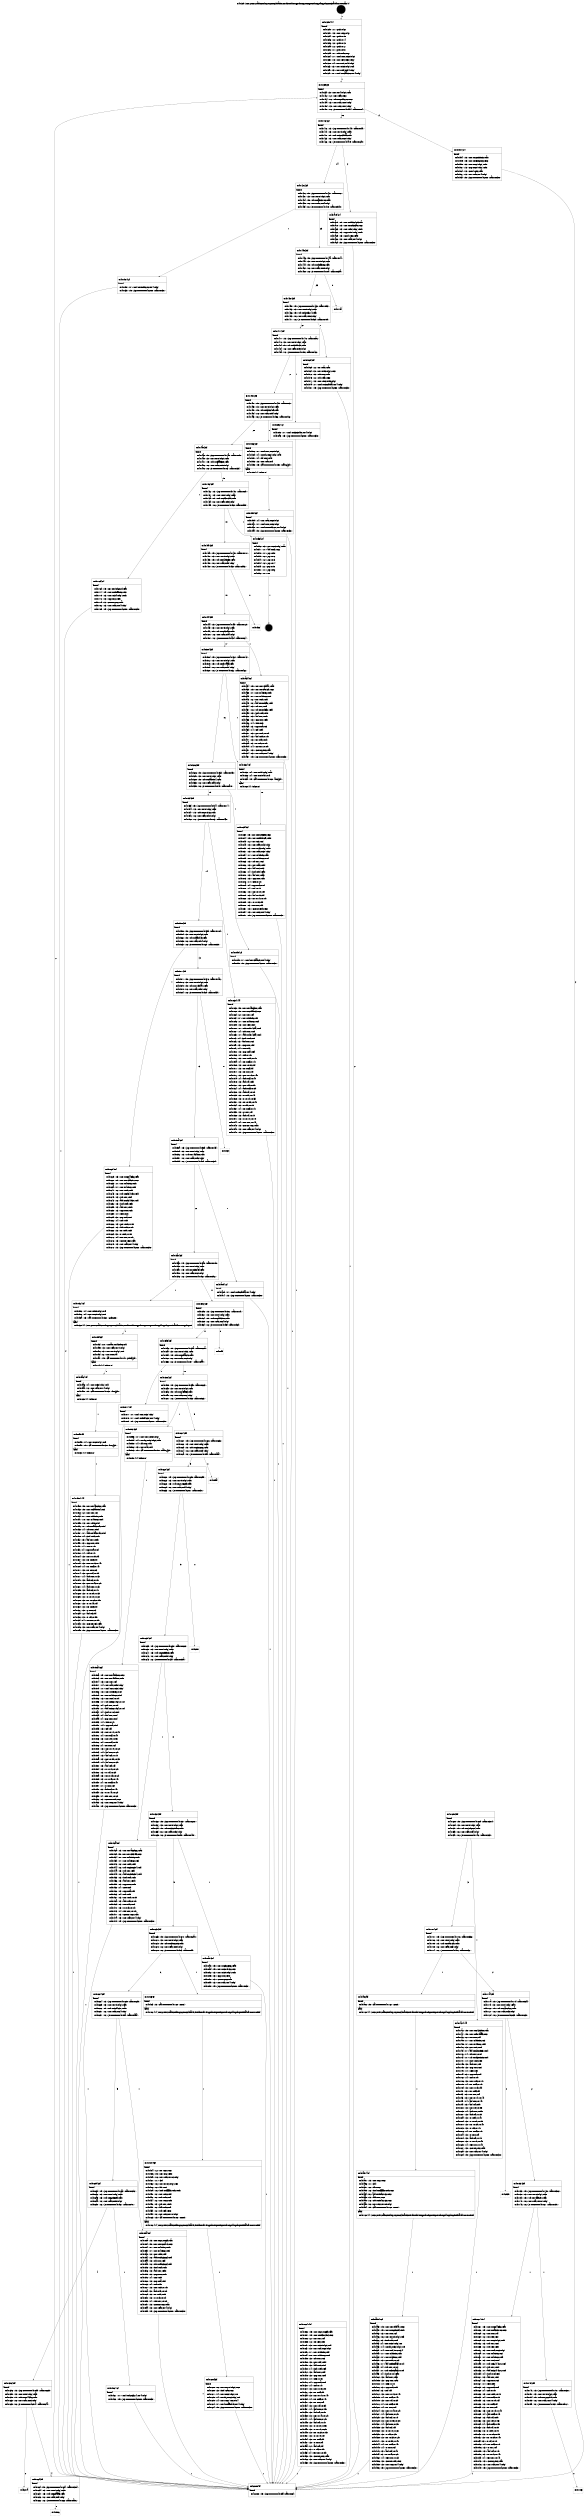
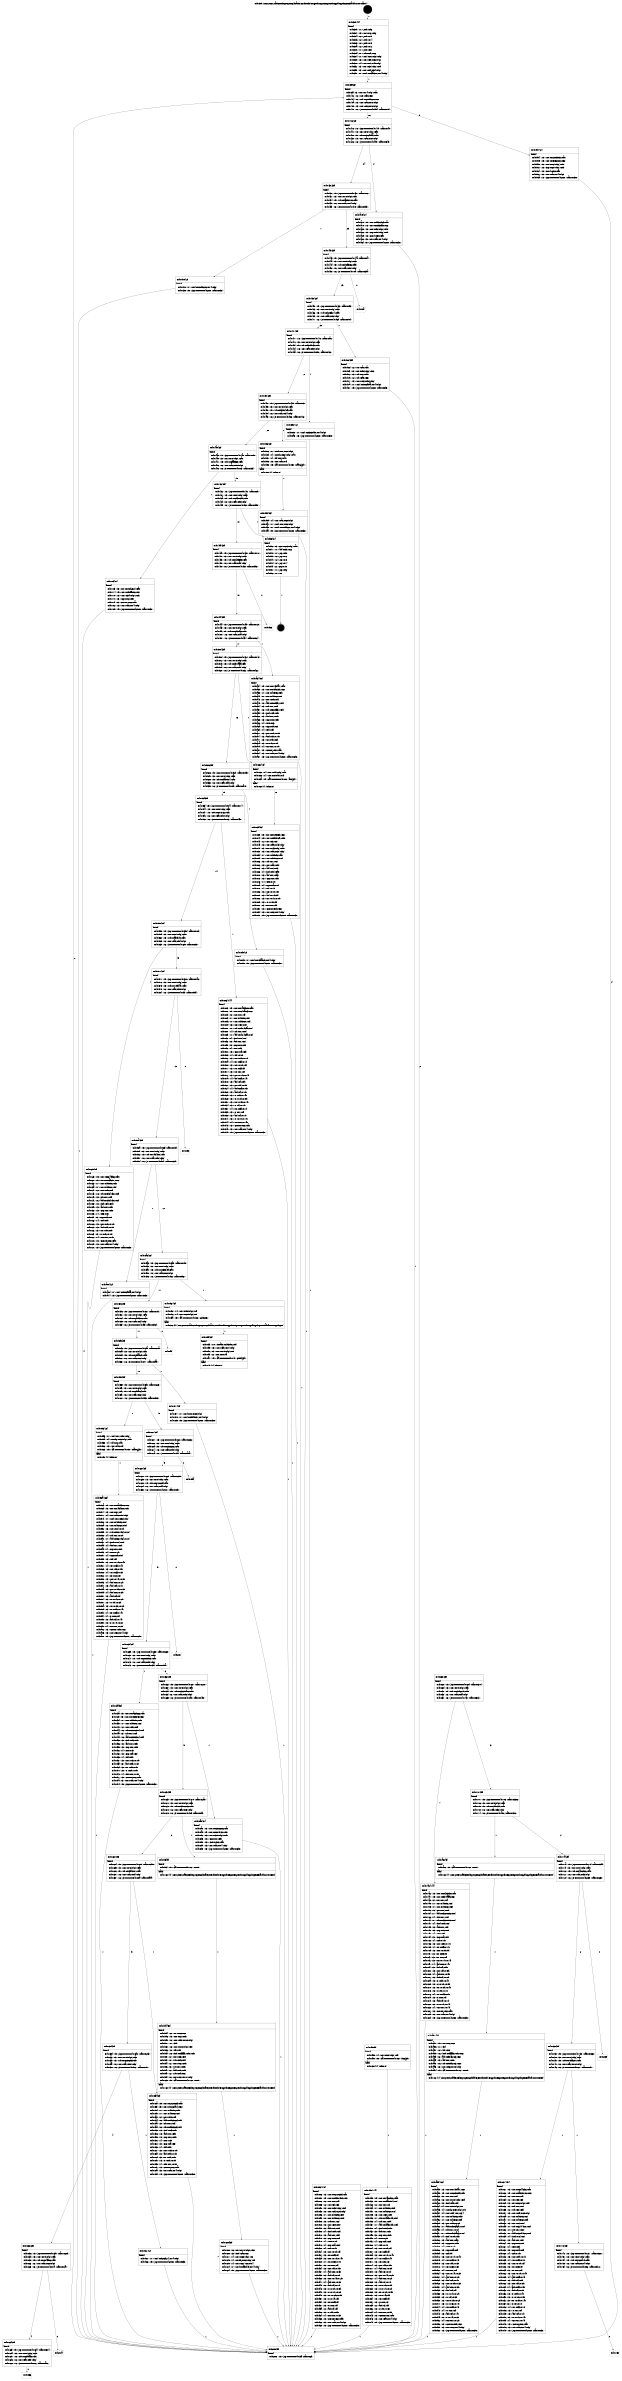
node "0x401da6 [15]": removed
